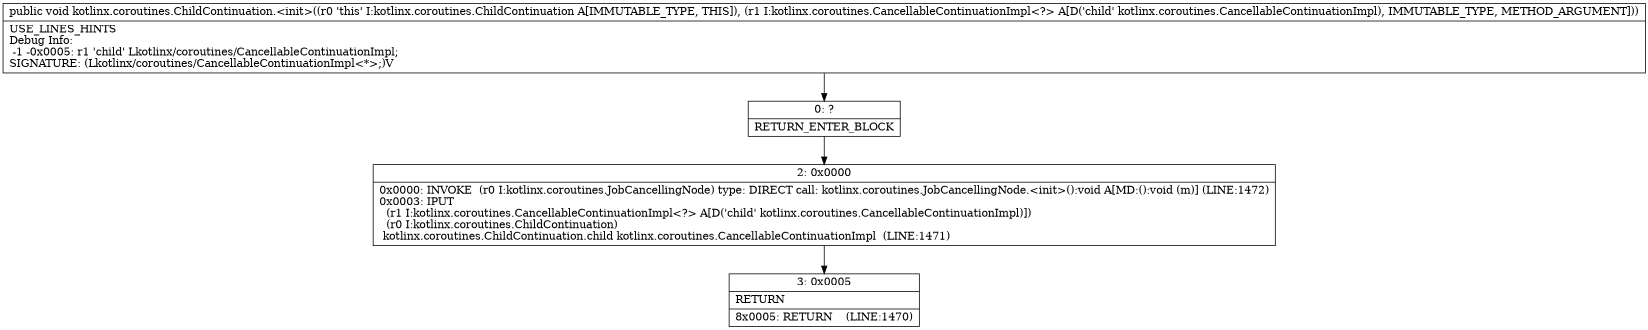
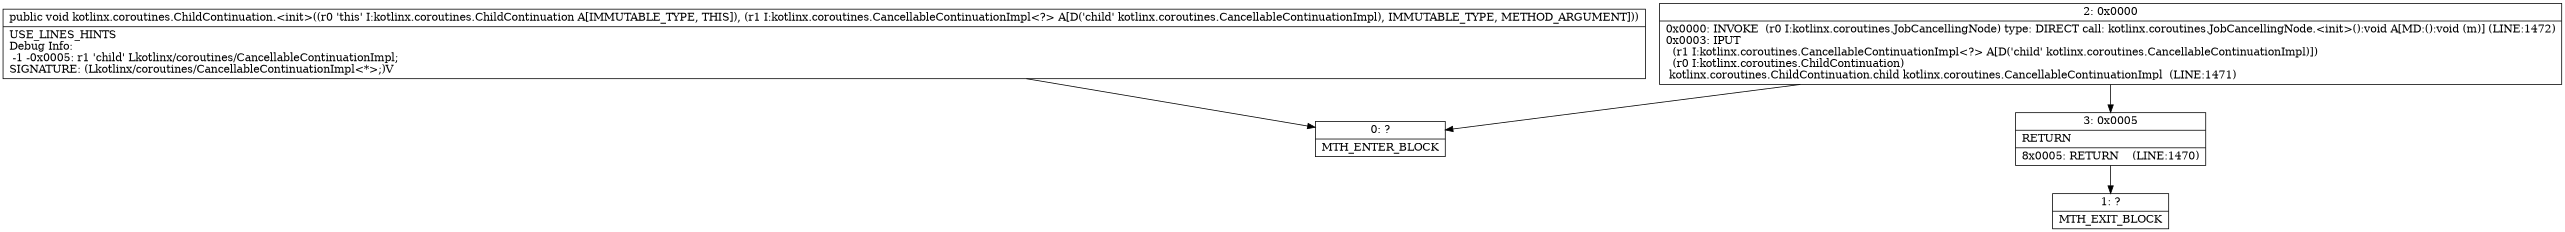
node "0: ?": text "RETURN_ENTER_BLOCK" -> "MTH_ENTER_BLOCK"
edge "0: ?" -> "2: 0x0000": reversed
node "1: ?": added
